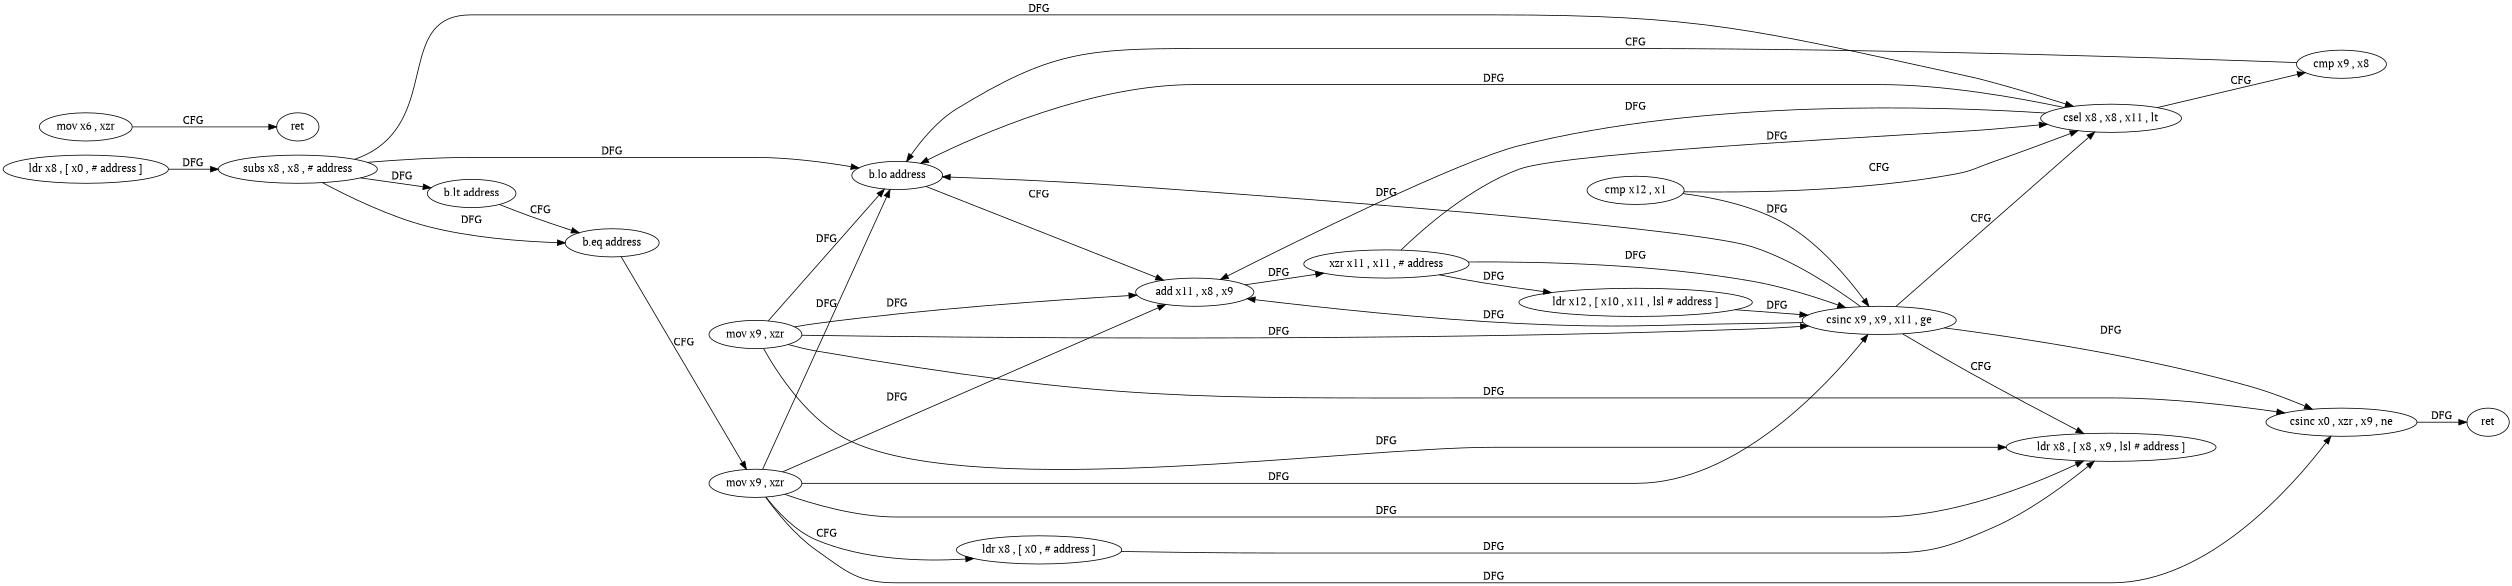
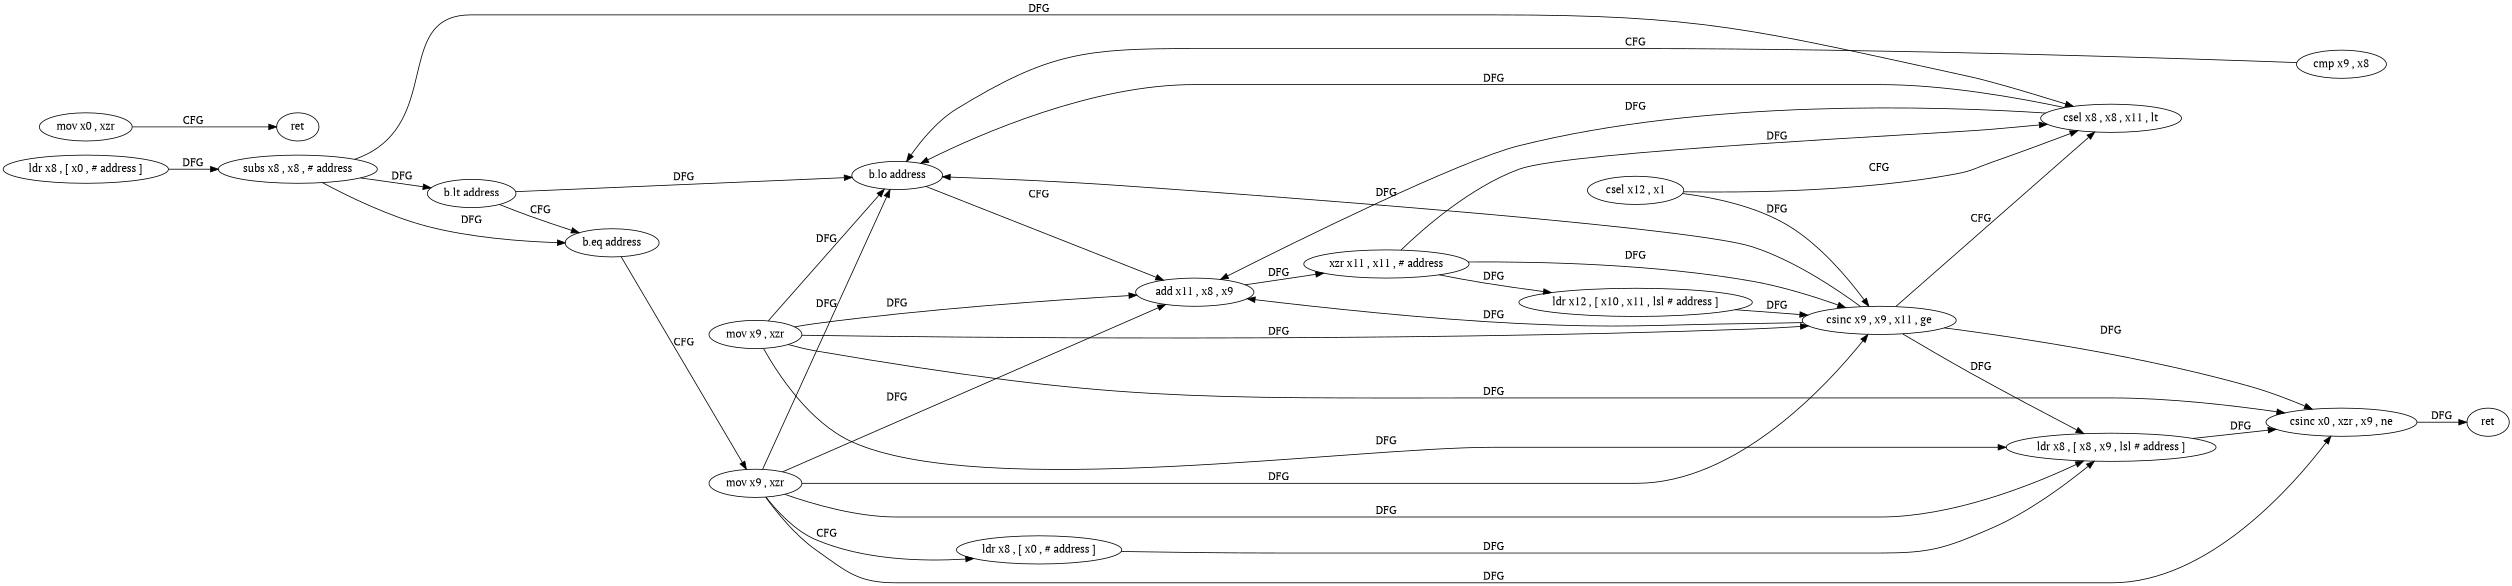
edge "csel x8 , x8 , x11 , lt" -> "cmp x9 , x8": removed, label "CFG"
node "mov x6 , xzr": label "mov x6 , xzr" -> "mov x0 , xzr"
edge "subs x8 , x8 , # address" -> "b.lo address": now "b.lt address" -> "b.lo address"
node "cmp x12 , x1": label "cmp x12 , x1" -> "csel x12 , x1"
edge "csinc x9 , x9 , x11 , ge" -> "ldr x8 , [ x8 , x9 , lsl # address ]": label "CFG" -> "DFG"
edge "ldr x8 , [ x8 , x9 , lsl # address ]" -> "csinc x0 , xzr , x9 , ne": added, label "DFG"
